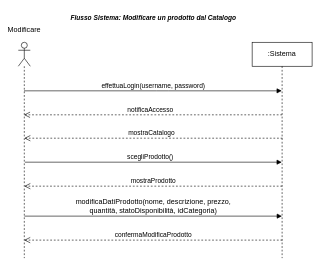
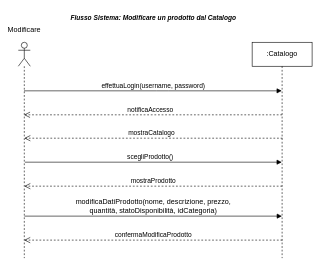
node ":Sistema": label ":Sistema" -> ":Catalogo"
